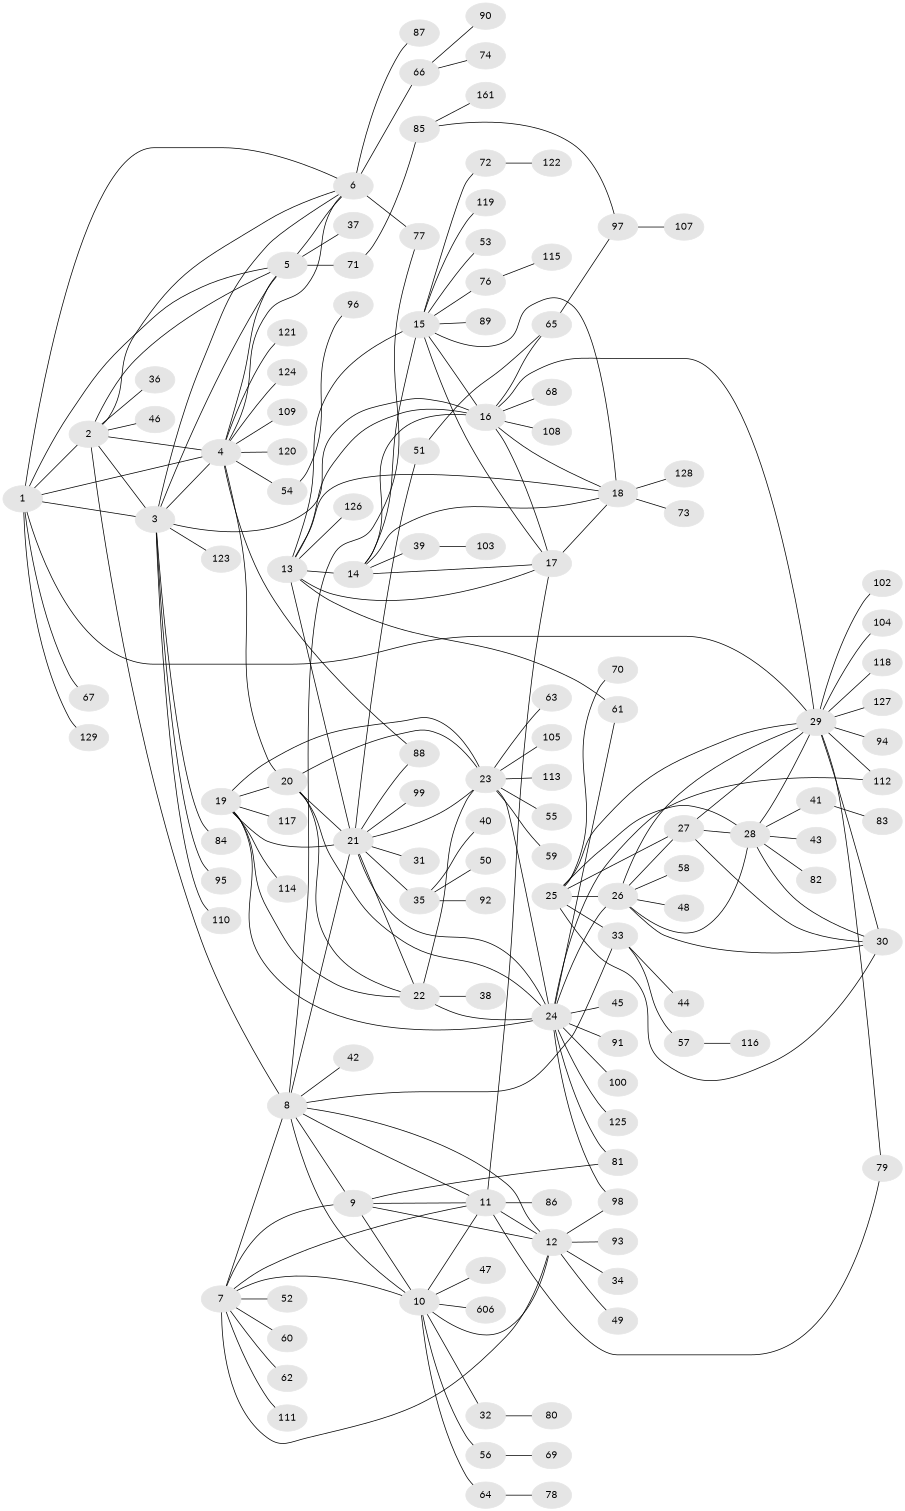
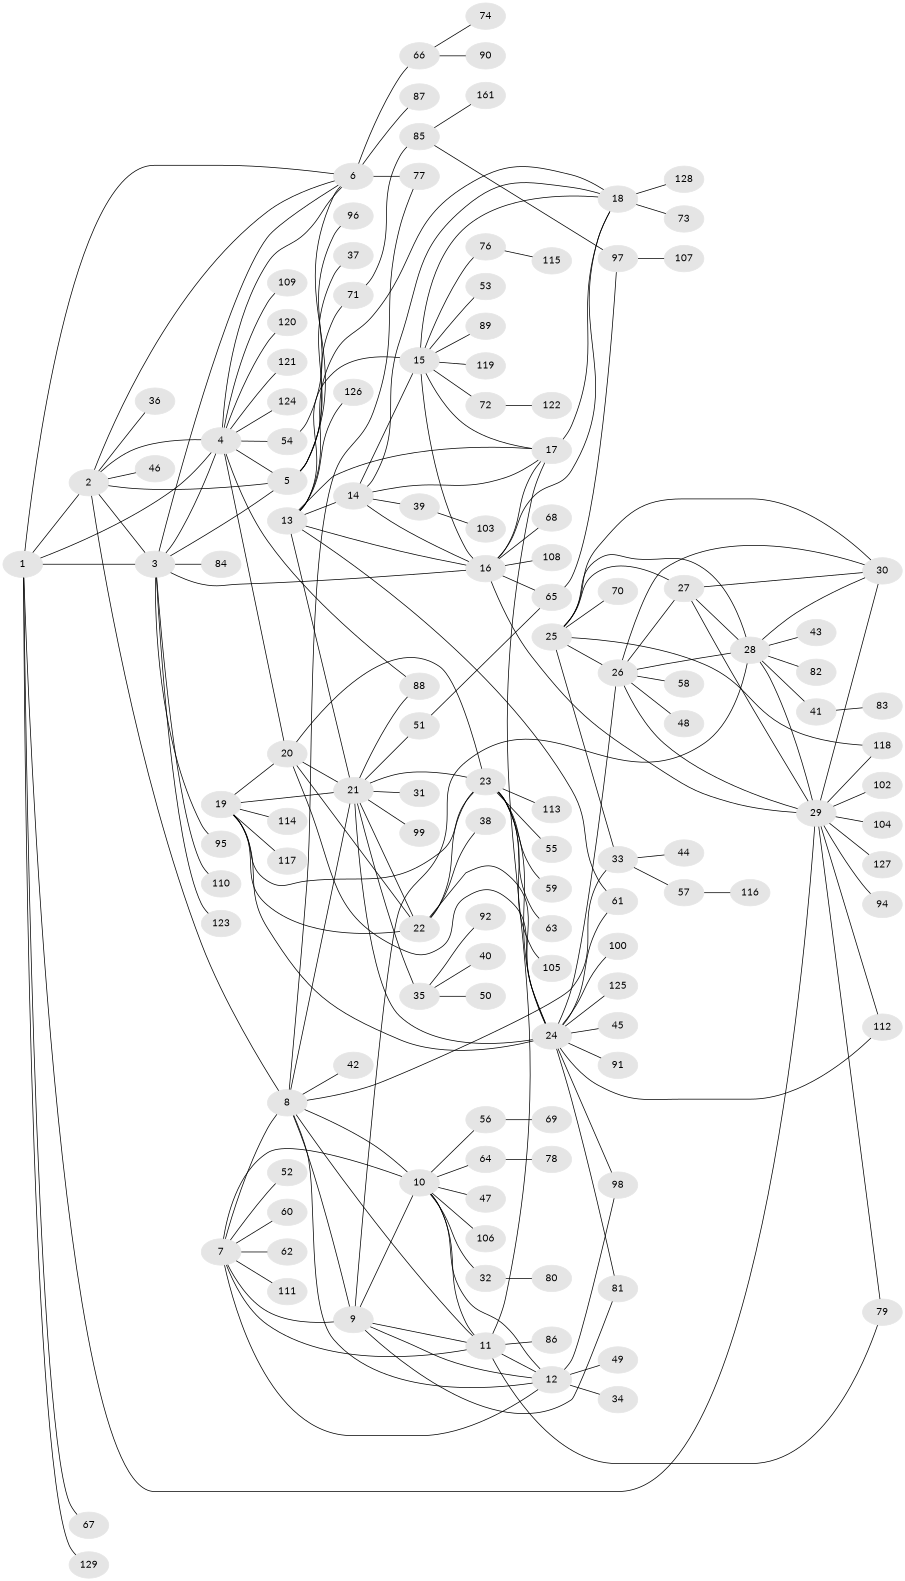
edge "5" -- "1": removed
edge "29" -- "25": now "118" -- "25"
edge "28" -- "9": added
node "93": removed
node "606": label "606" -> "106"
